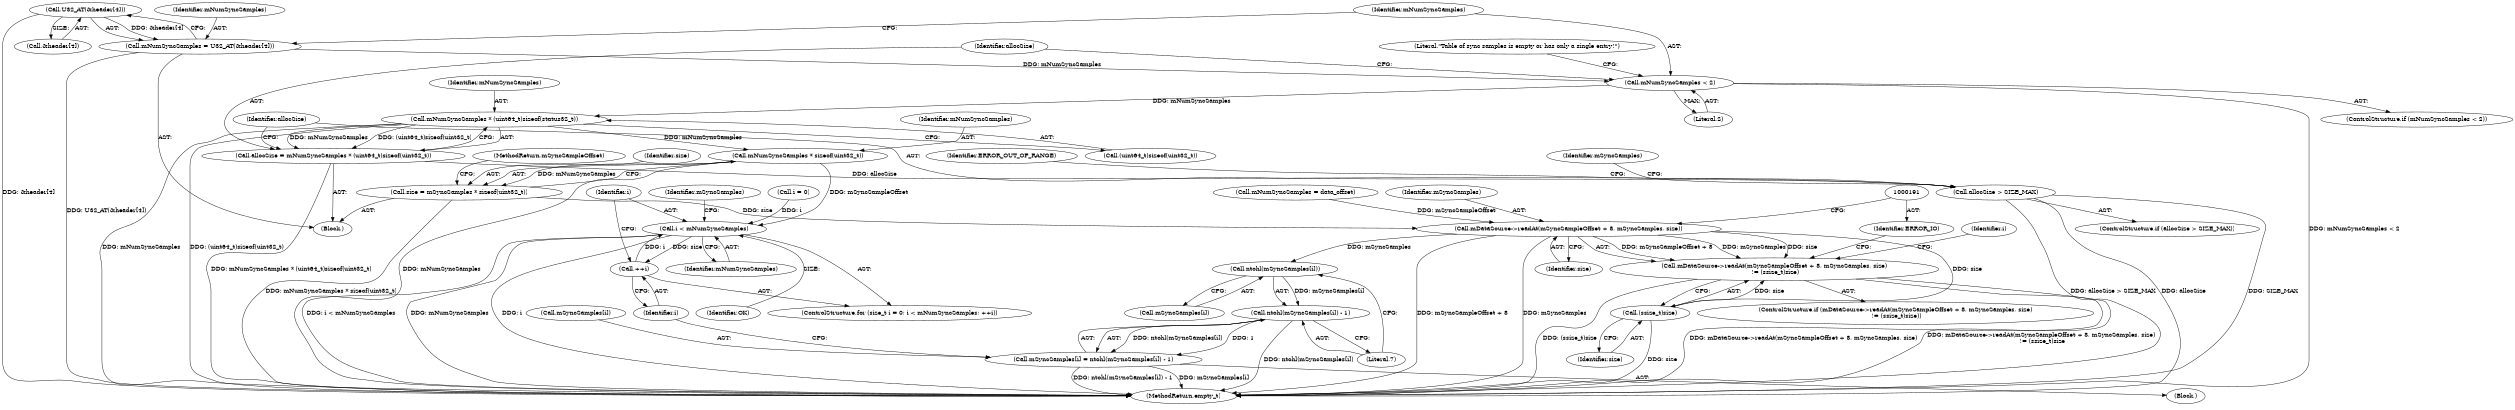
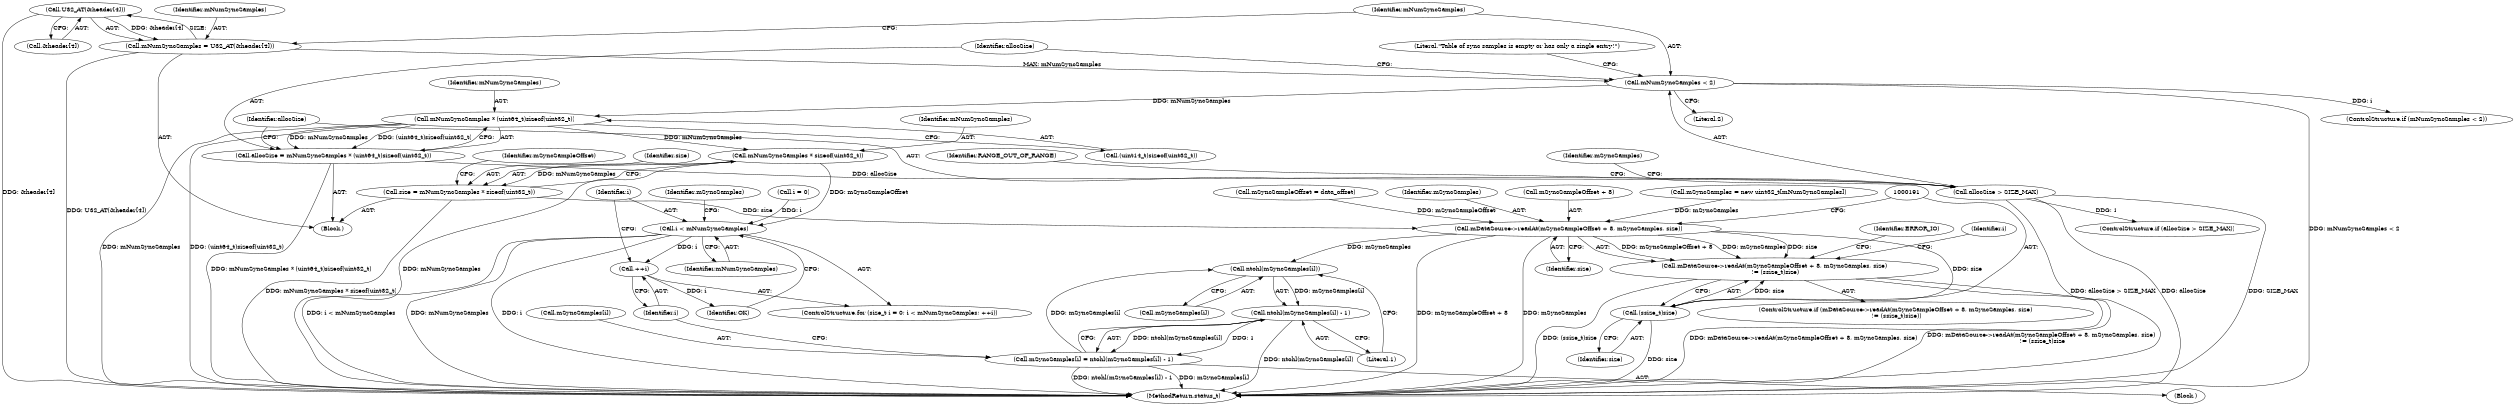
edge "(Call,U32_AT(&header[4]))" -> "(Call,&header[4])": label "SIZE: " -> "CFG: "
edge "(Call,mNumSyncSamples = U32_AT(&header[4]))" -> "(Call,U32_AT(&header[4]))": label "CFG: " -> "SIZE: "
edge "(Call,mNumSyncSamples = U32_AT(&header[4]))" -> "(Call,mNumSyncSamples < 2)": label "DDG: mNumSyncSamples" -> "MAX: mNumSyncSamples"
edge "(Call,mNumSyncSamples < 2)" -> "(Literal,2)": label "MAX: " -> "CFG: "
edge "(Literal,2)" -> "(Call,mNumSyncSamples < 2)": now "(Call,allocSize > SIZE_MAX)" -> "(Call,mNumSyncSamples < 2)"
edge "(Call,mNumSyncSamples < 2)" -> "(ControlStructure,if (mNumSyncSamples < 2))": label "AST: " -> "DDG: i"
node "(Call,mNumSyncSamples * (uint64_t)sizeof(status32_t))": label "(Call,mNumSyncSamples * (uint64_t)sizeof(status32_t))" -> "(Call,mNumSyncSamples * (uint64_t)sizeof(uint32_t))"
node "(MethodReturn,mSyncSampleOffset)": label "(MethodReturn,mSyncSampleOffset)" -> "(Identifier,mSyncSampleOffset)"
node "(Identifier,ERROR_OUT_OF_RANGE)": label "(Identifier,ERROR_OUT_OF_RANGE)" -> "(Identifier,RANGE_OUT_OF_RANGE)"
node "(Call,(uint64_t)sizeof(uint32_t))": label "(Call,(uint64_t)sizeof(uint32_t))" -> "(Call,(uint14_t)sizeof(uint32_t))"
node "(Call,size = mSyncSamples * sizeof(uint32_t))": label "(Call,size = mSyncSamples * sizeof(uint32_t))" -> "(Call,size = mNumSyncSamples * sizeof(uint32_t))"
node "(Call,mNumSyncSamples = data_offset)": label "(Call,mNumSyncSamples = data_offset)" -> "(Call,mSyncSampleOffset = data_offset)"
node "(Call,mSyncSampleOffset + 8)": added
node "(Call,mSyncSamples = new uint32_t[mNumSyncSamples])": added
edge "1000191" -> "(Identifier,ERROR_IO)": now "1000191" -> "(Call,(ssize_t)size)"
edge "(Call,allocSize > SIZE_MAX)" -> "(ControlStructure,if (allocSize > SIZE_MAX))": label "AST: " -> "DDG: 1"
edge "(Call,++i)" -> "(Call,i < mNumSyncSamples)": now "(Call,++i)" -> "(Identifier,OK)"
edge "(Call,i < mNumSyncSamples)" -> "(Call,++i)": label "DDG: size" -> "DDG: i"
edge "(Identifier,OK)" -> "(Call,i < mNumSyncSamples)": label "SIZE: " -> "CFG: "
edge "(Call,mSyncSamples[i] = ntohl(mSyncSamples[i]) - 1)" -> "(Call,ntohl(mSyncSamples[i]))": added, label "DDG: mSyncSamples[i]"
edge "(Call,mSyncSamples[i] = ntohl(mSyncSamples[i]) - 1)" -> "(Call,ntohl(mSyncSamples[i]) - 1)": label "AST: " -> "CFG: "
node "(Literal,7)": label "(Literal,7)" -> "(Literal,1)"
node "(MethodReturn,empty_t)": label "(MethodReturn,empty_t)" -> "(MethodReturn,status_t)"
